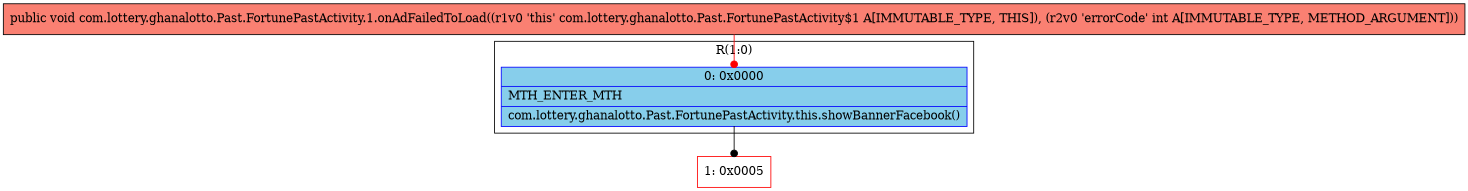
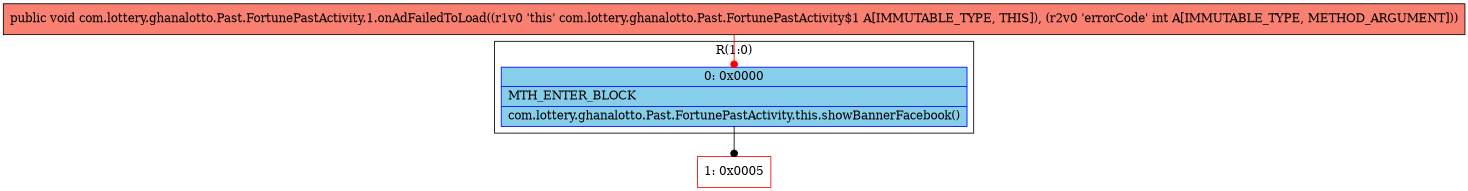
node "0: 0x0000": text "MTH_ENTER_MTH" -> "MTH_ENTER_BLOCK"
